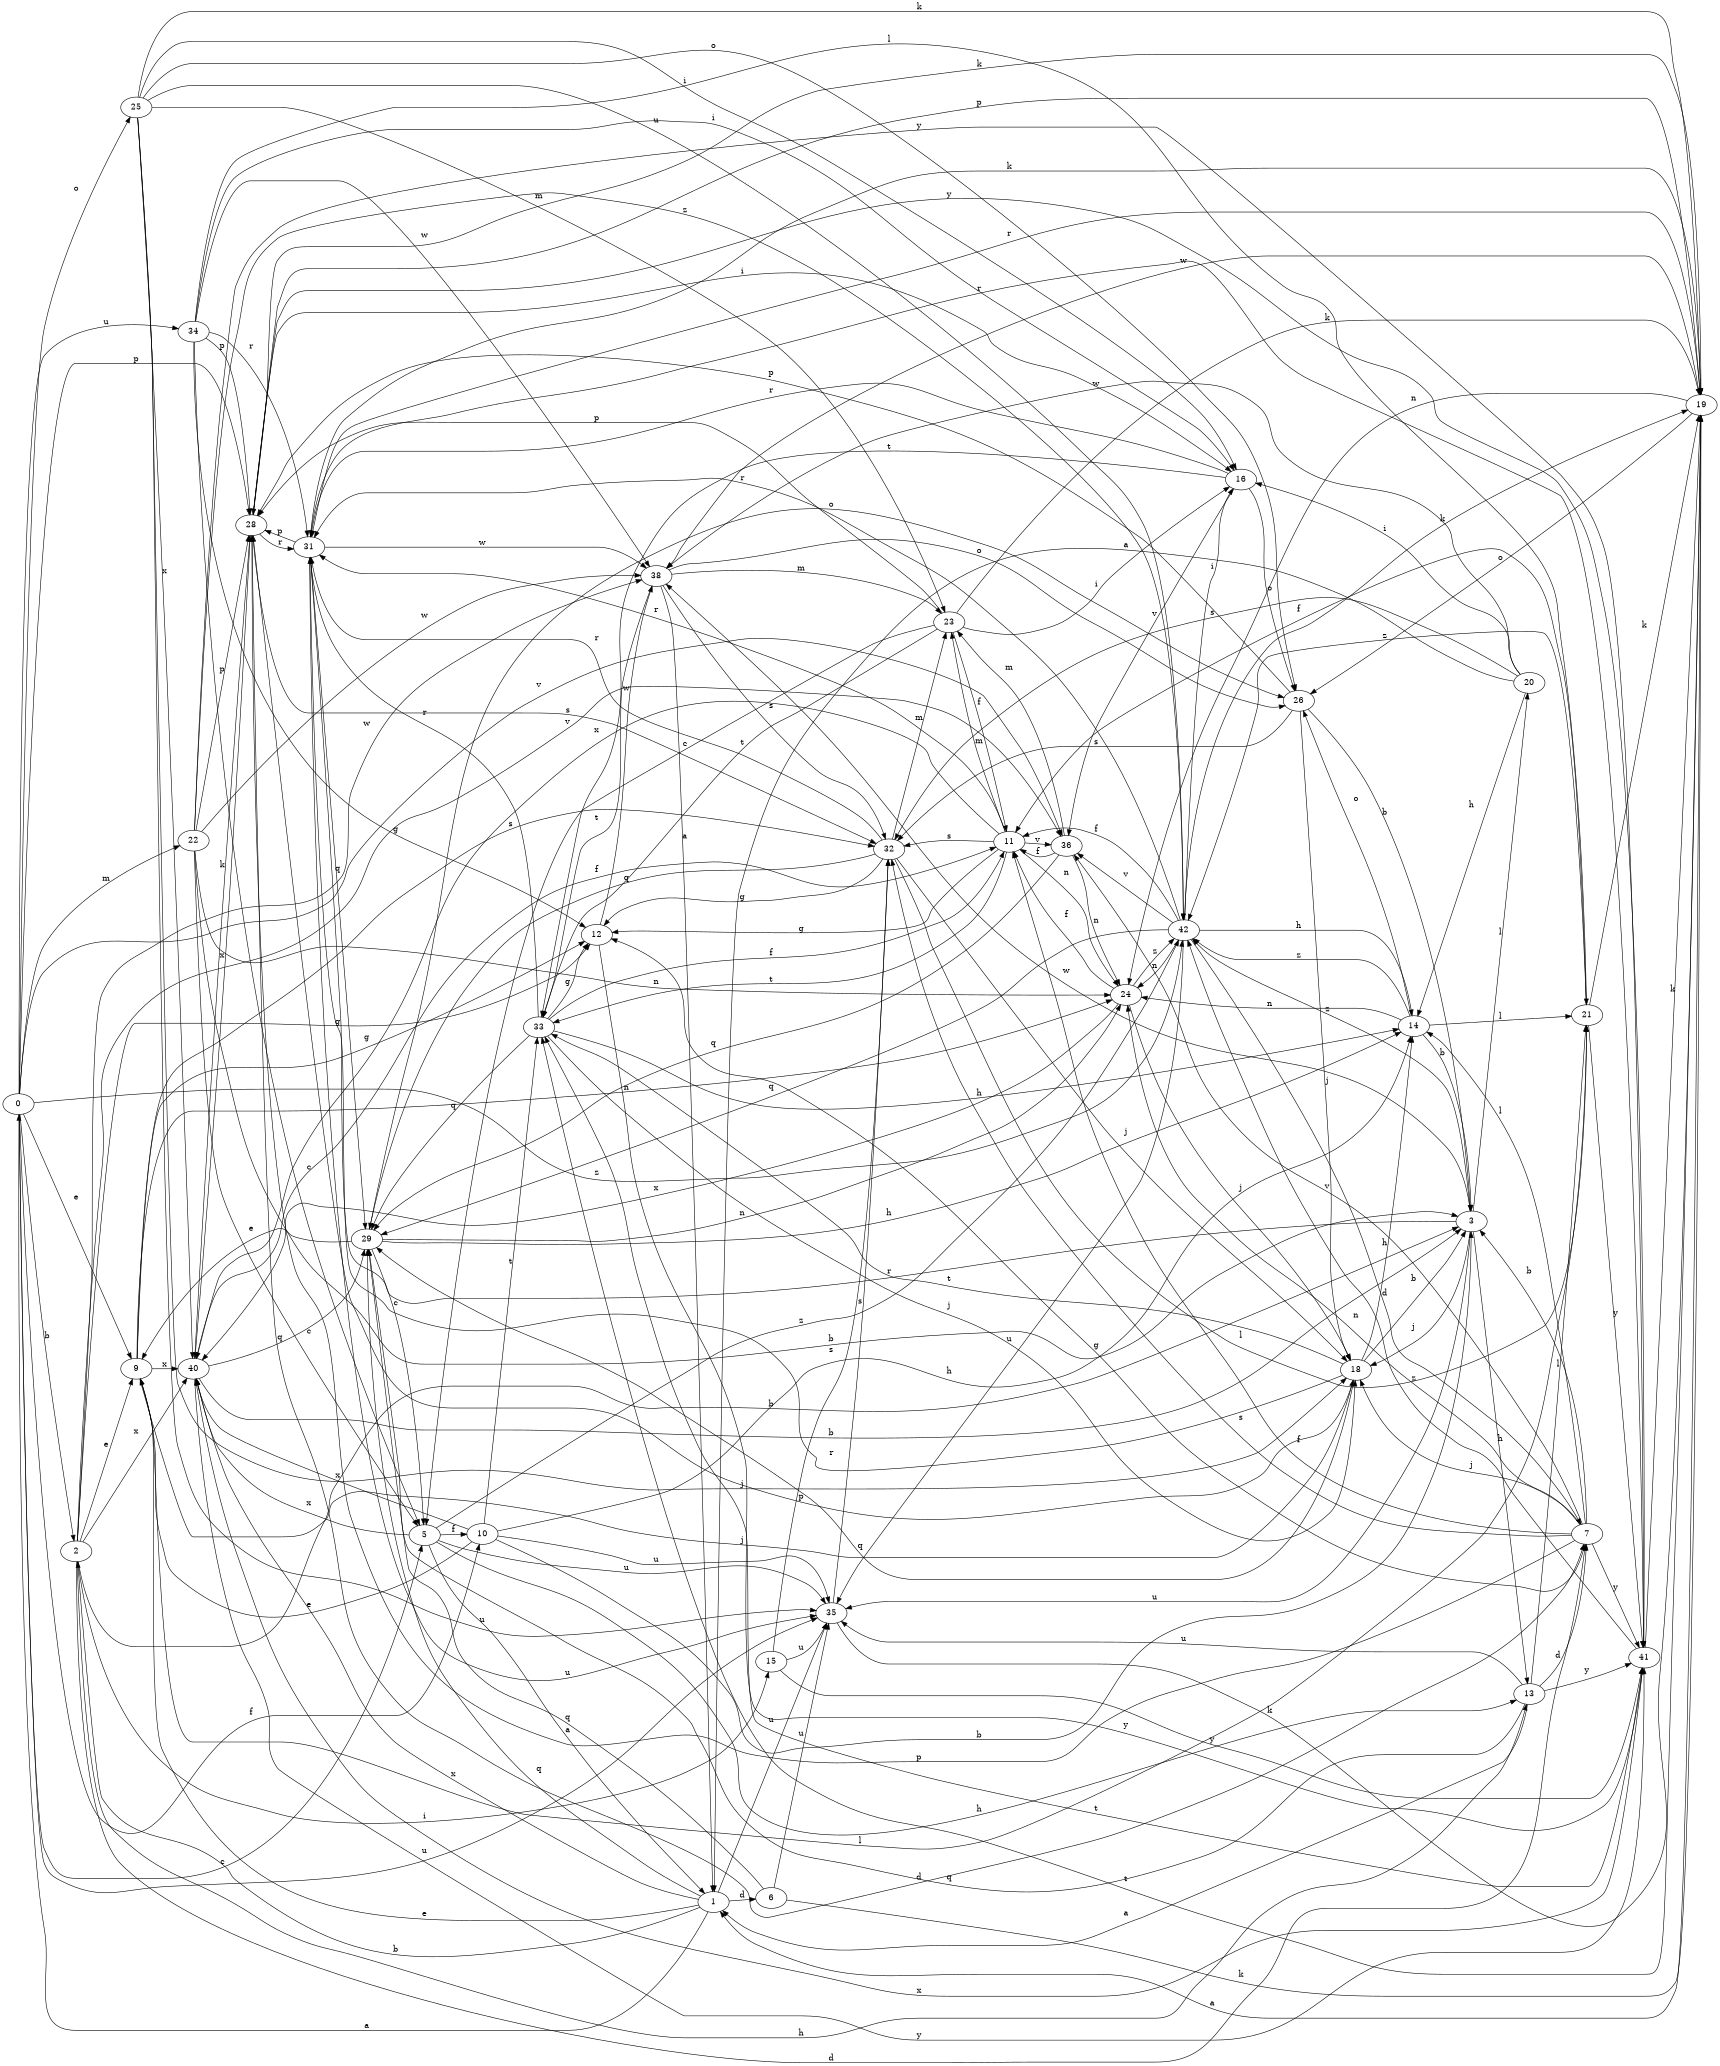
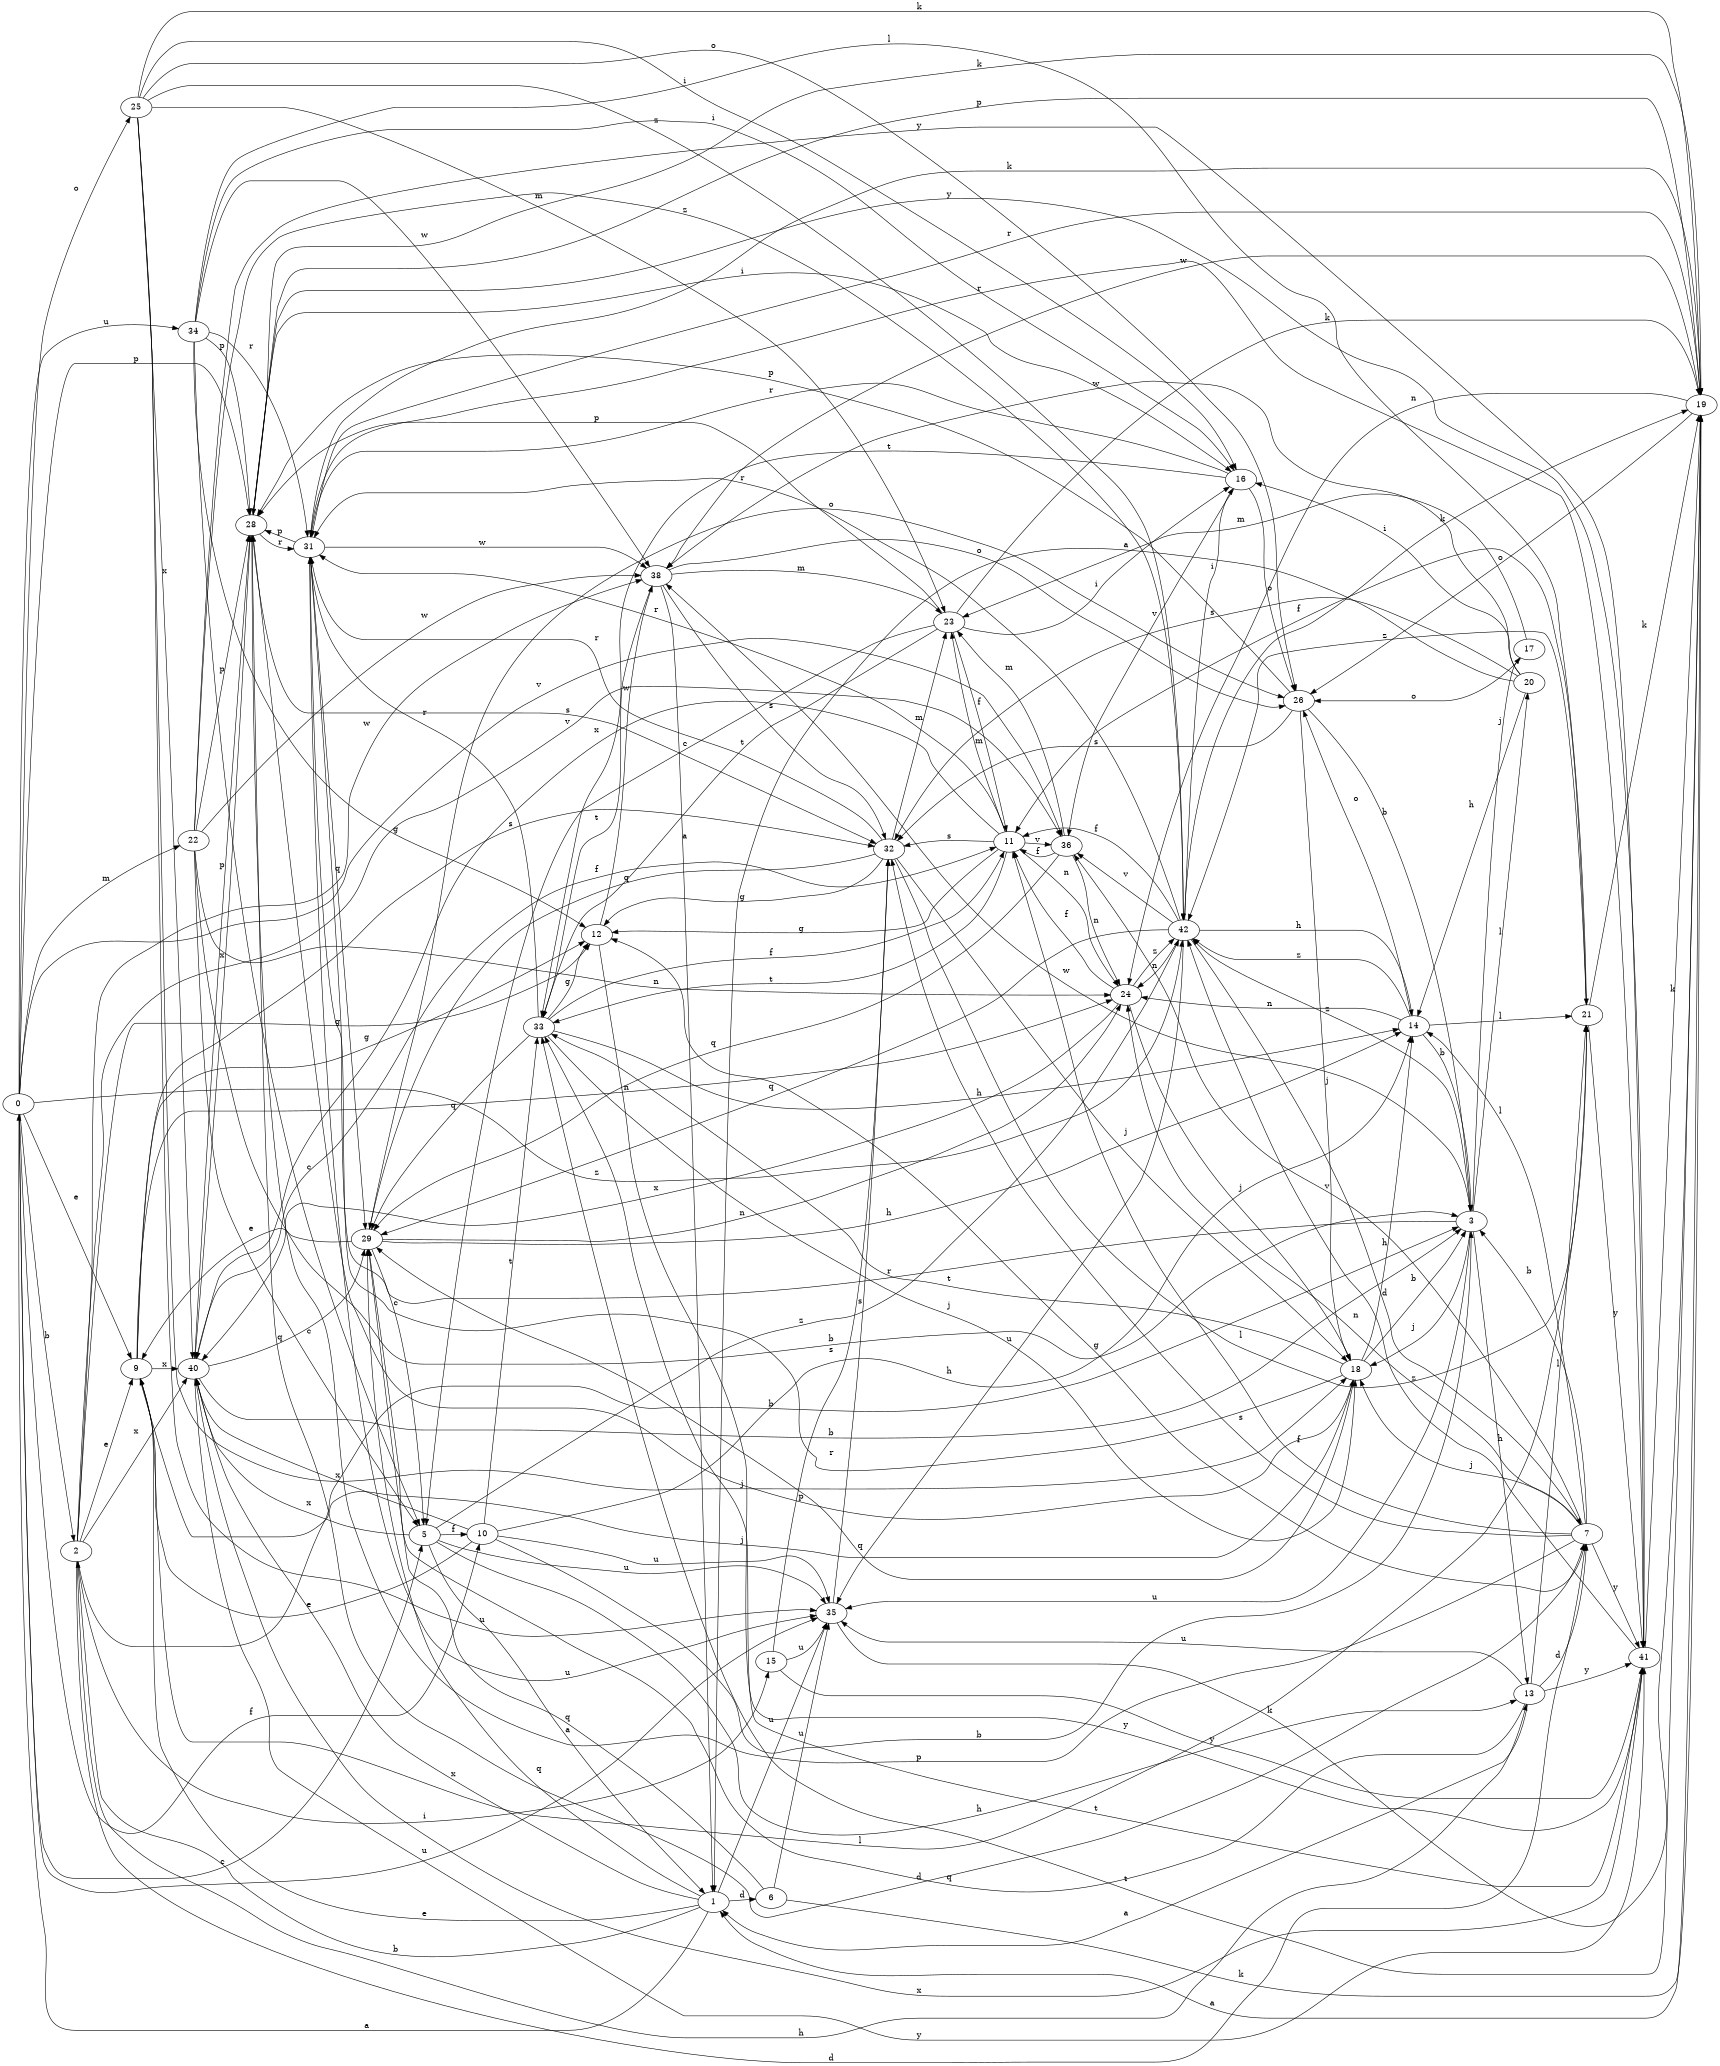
edge "25" -> "42": label "u" -> "z"
node "17": added
edge "40" -> "28": label "k" -> "p"
